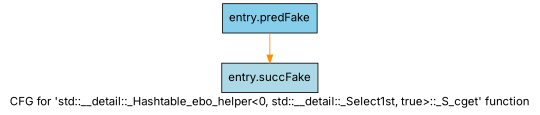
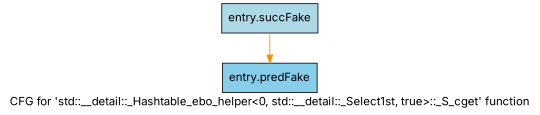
edge "entry.predFake" -> "entry.succFake": reversed
